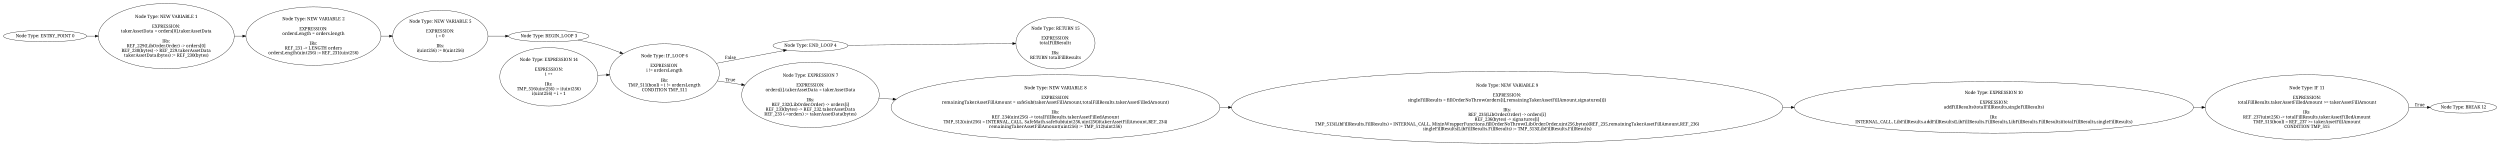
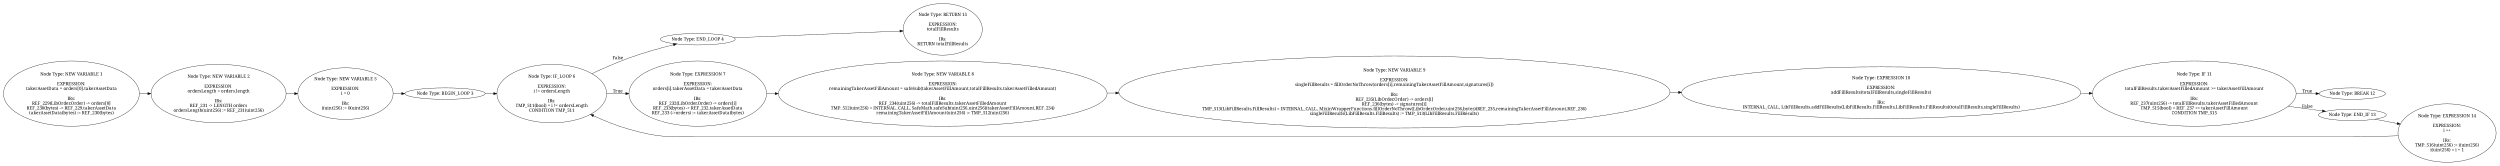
node "Node Type: ENTRY_POINT 0": removed
node "Node Type: END_IF 13": added
